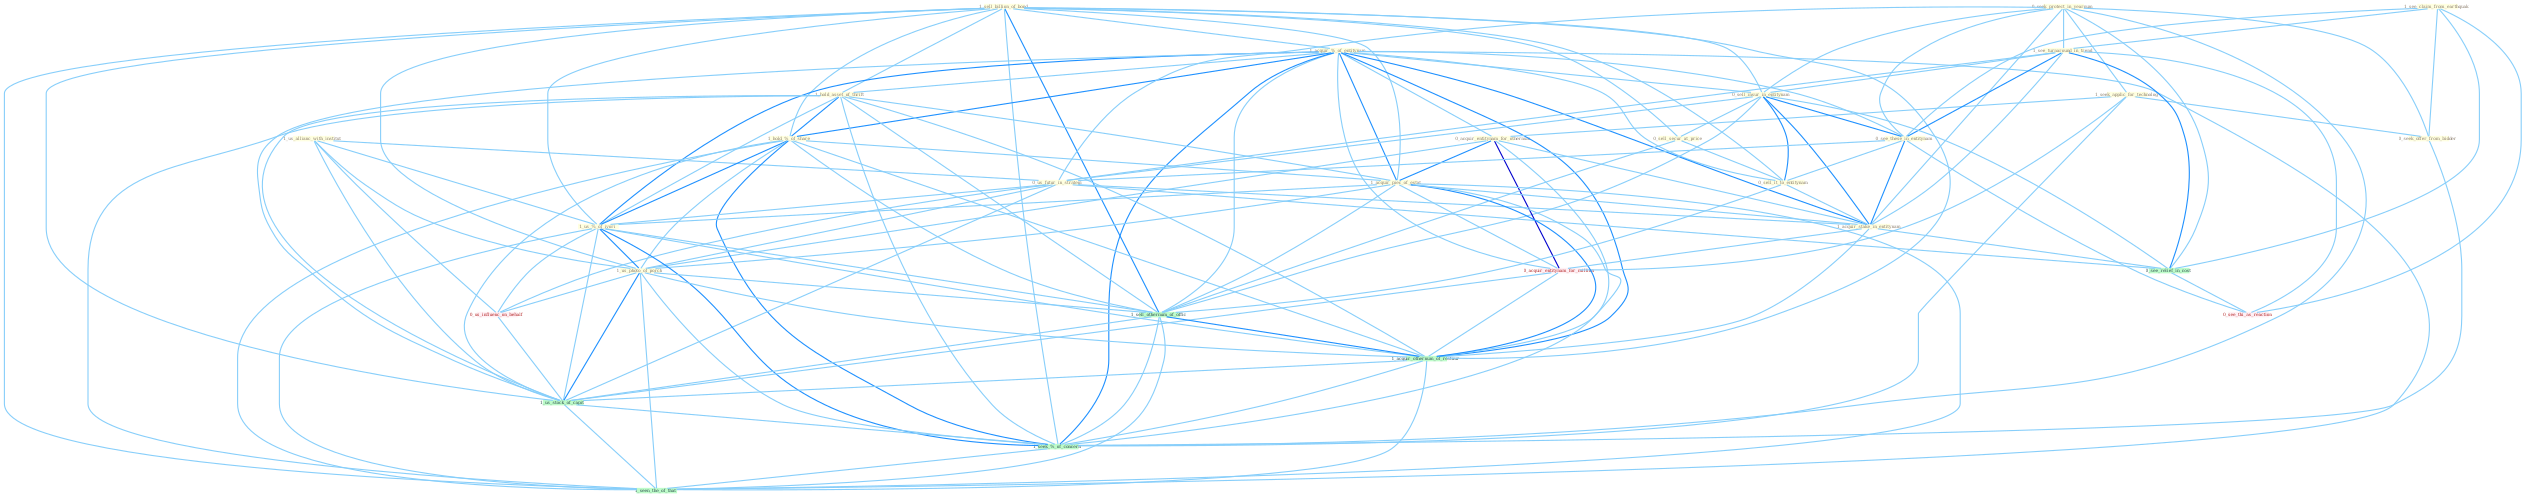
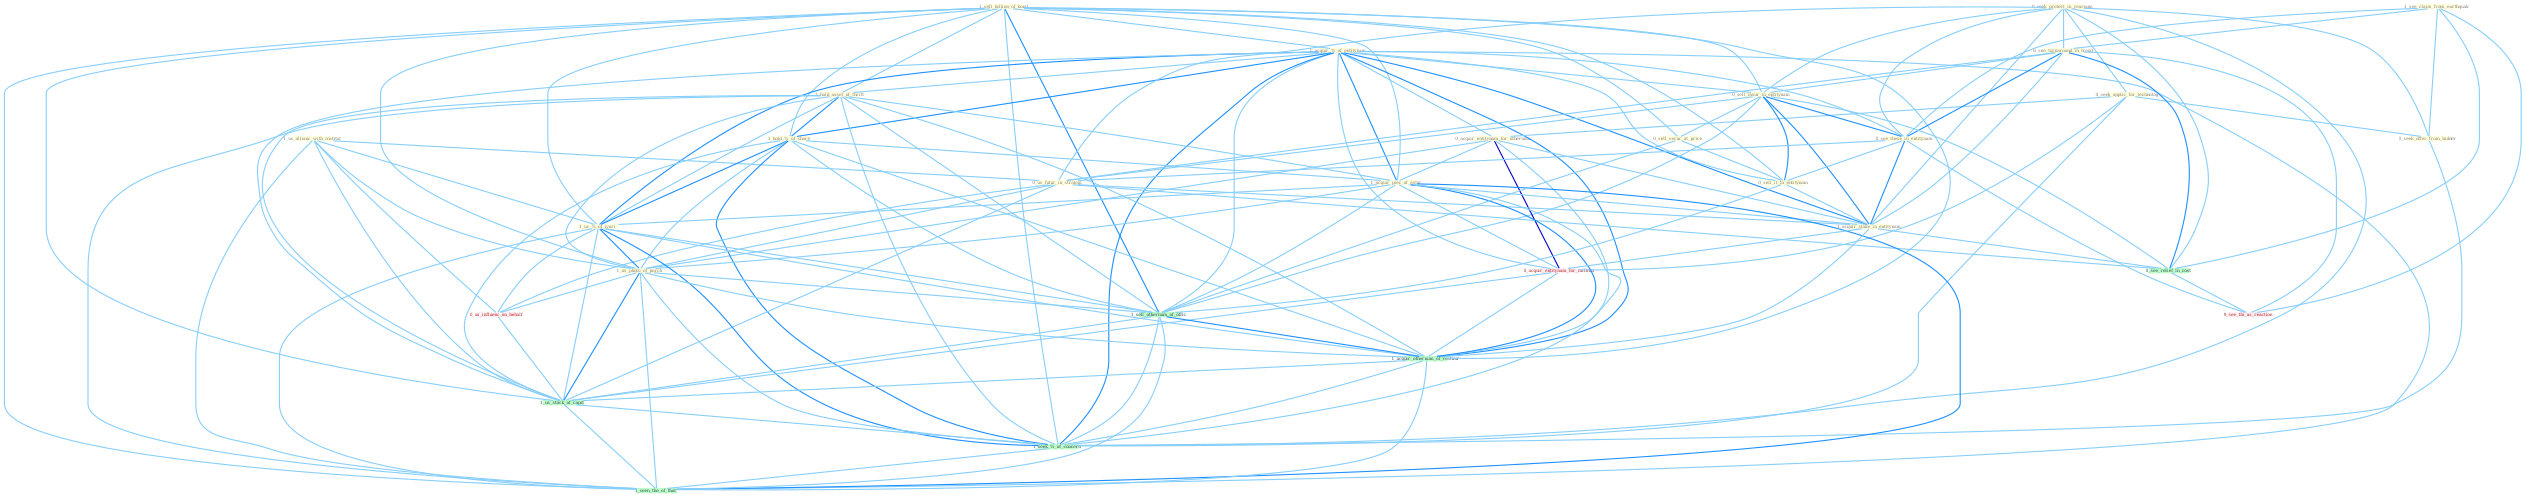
node "1_see_turnaround_in_trend": label "1_see_turnaround_in_trend" -> "6_see_turnaround_in_trend"
node "1_seek_applic_for_technolog": label "1_seek_applic_for_technolog" -> "4_seek_applic_for_technolog"
edge "1_hold_asset_of_thrift" -- "1_us_photo_of_porch": added
edge "0_acquir_entitynam_for_othernum" -- "1_acquir_piec_of_estat": color #1e90ff -> #87cefa
edge "0_us_futur_in_strategi" -- "1_us_%_of_ivori": removed
edge "1_hold_%_of_share" -- "1_seen_the_of_that": now "1_us_allianc_with_institut" -- "1_seen_the_of_that"
node "0_see_thi_as_reaction": label "0_see_thi_as_reaction" -> "9_see_thi_as_reaction"
edge "1_acquir_piec_of_estat" -- "1_seen_the_of_that": color #87cefa -> #1e90ff
